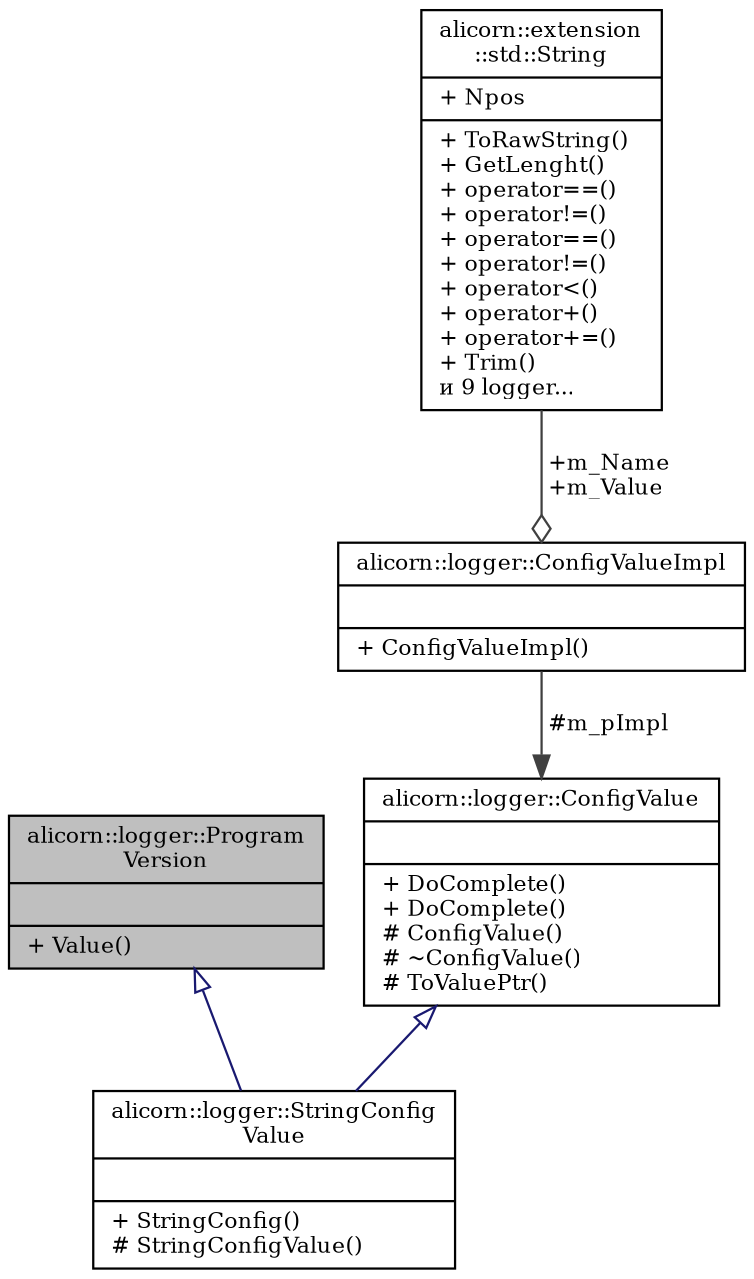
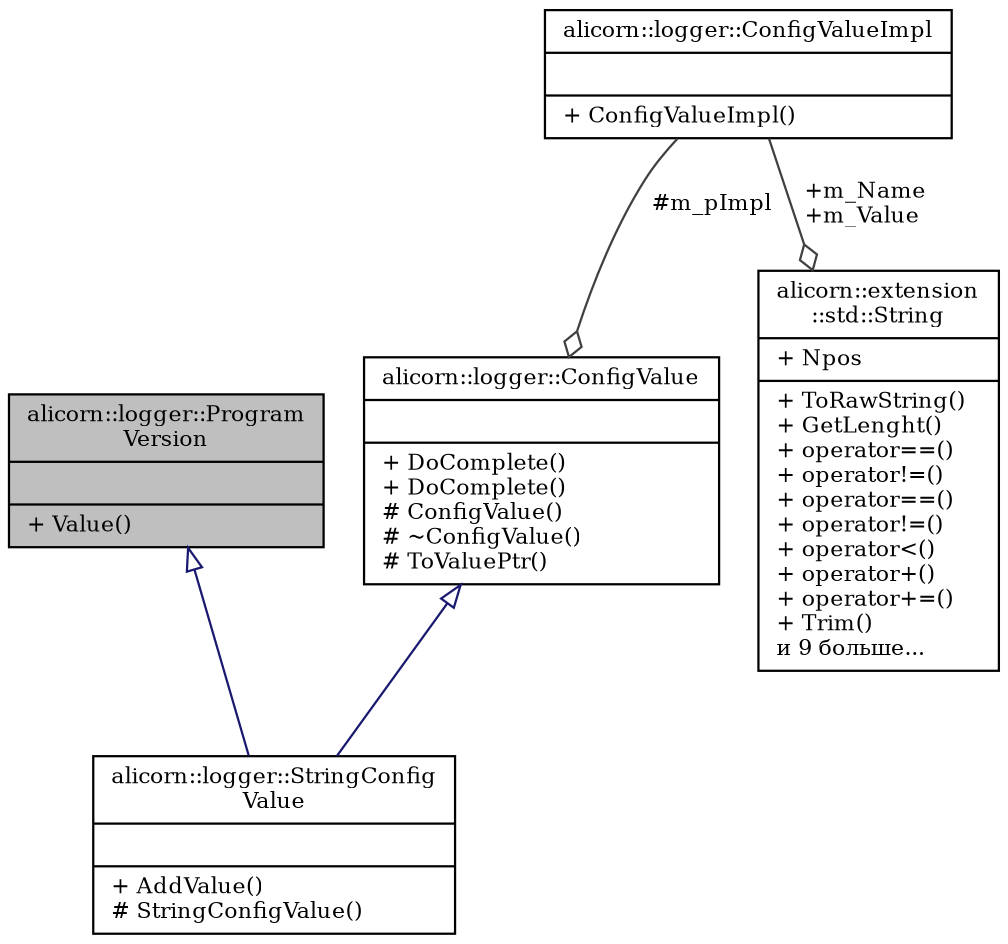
node "alicorn::extension": text "и 9 logger..." -> "и 9 больше..."
edge "alicorn::extension" -> "alicorn::logger::ConfigValueImpl": reversed
edge "alicorn::logger::ConfigValueImpl" -> "alicorn::logger::ConfigValue": arrowhead normal -> odiamond
node "alicorn::logger::StringConfig": text "+ StringConfig()" -> "+ AddValue()"
